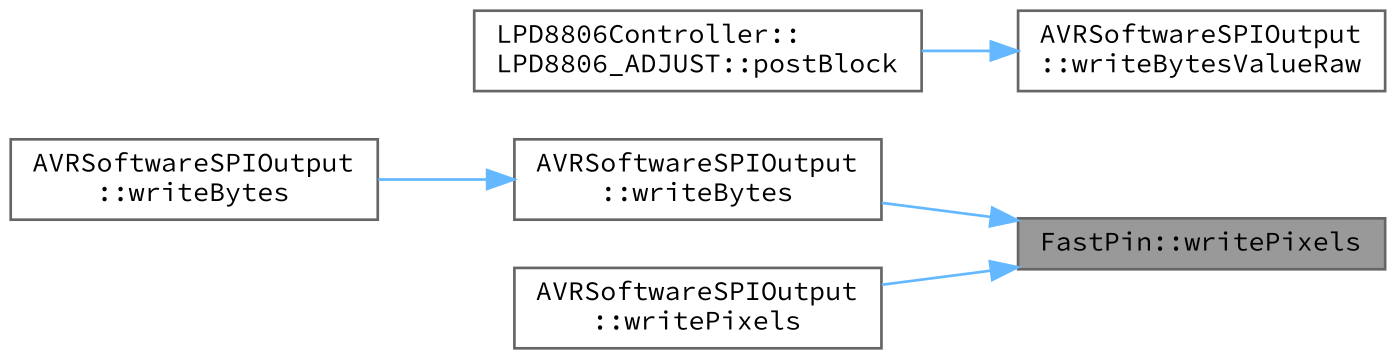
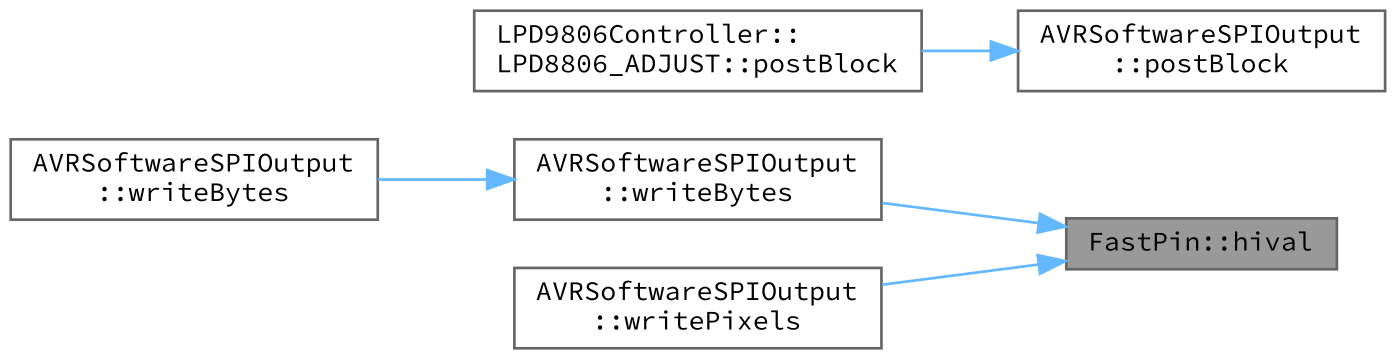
node "LPD8806Controller:: LPD8806_ADJUST::postBlock": label "LPD8806Controller:: LPD8806_ADJUST::postBlock" -> "LPD9806Controller:: LPD8806_ADJUST::postBlock"
node "AVRSoftwareSPIOutput ::writeBytesValueRaw": label "AVRSoftwareSPIOutput ::writeBytesValueRaw" -> "AVRSoftwareSPIOutput ::postBlock"
node "FastPin::writePixels": label "FastPin::writePixels" -> "FastPin::hival"
